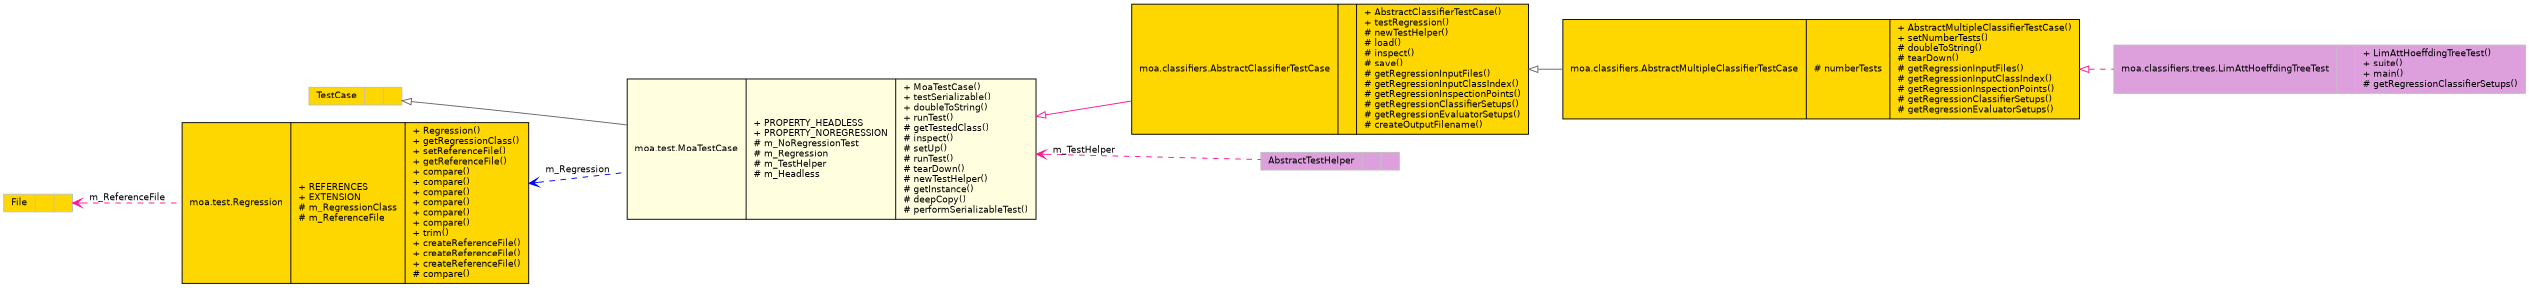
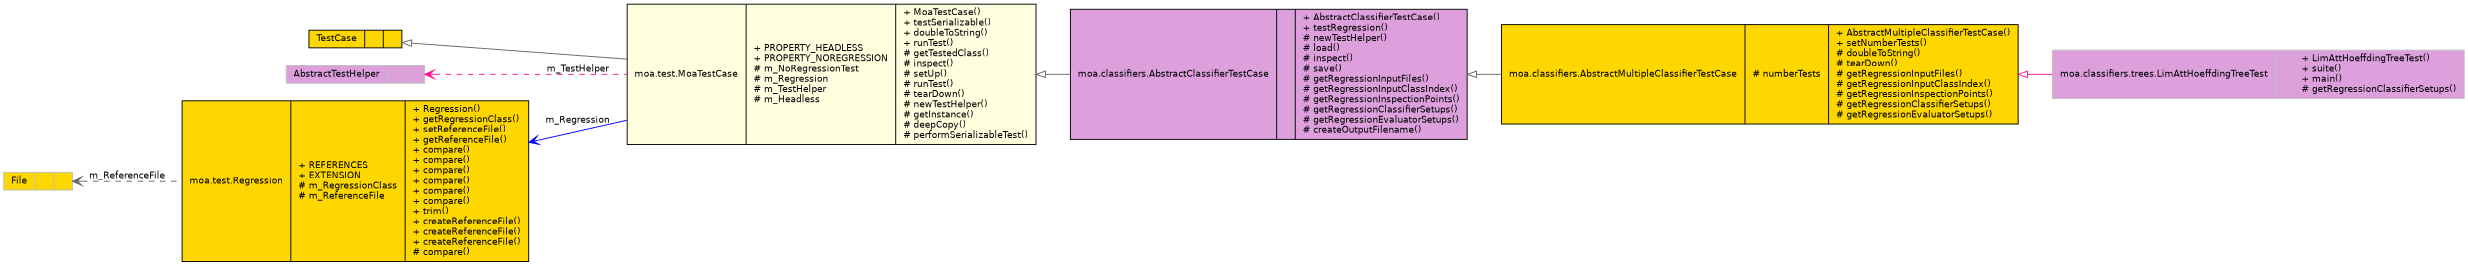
node "moa.classifiers.AbstractClassifierTestCase": fillcolor gold -> plum
edge "moa.classifiers.trees.LimAttHoeffdingTreeTest" -> "moa.classifiers.AbstractMultipleClassifierTestCase": style dashed -> solid
node "TestCase": color grey75 -> black
edge "moa.classifiers.AbstractClassifierTestCase" -> "moa.test.MoaTestCase": color deeppink -> gray40
edge "AbstractTestHelper" -> "moa.test.MoaTestCase": reversed
edge "moa.test.MoaTestCase" -> "moa.test.Regression": style dashed -> solid
edge "moa.test.Regression" -> "File": color deeppink -> gray40
